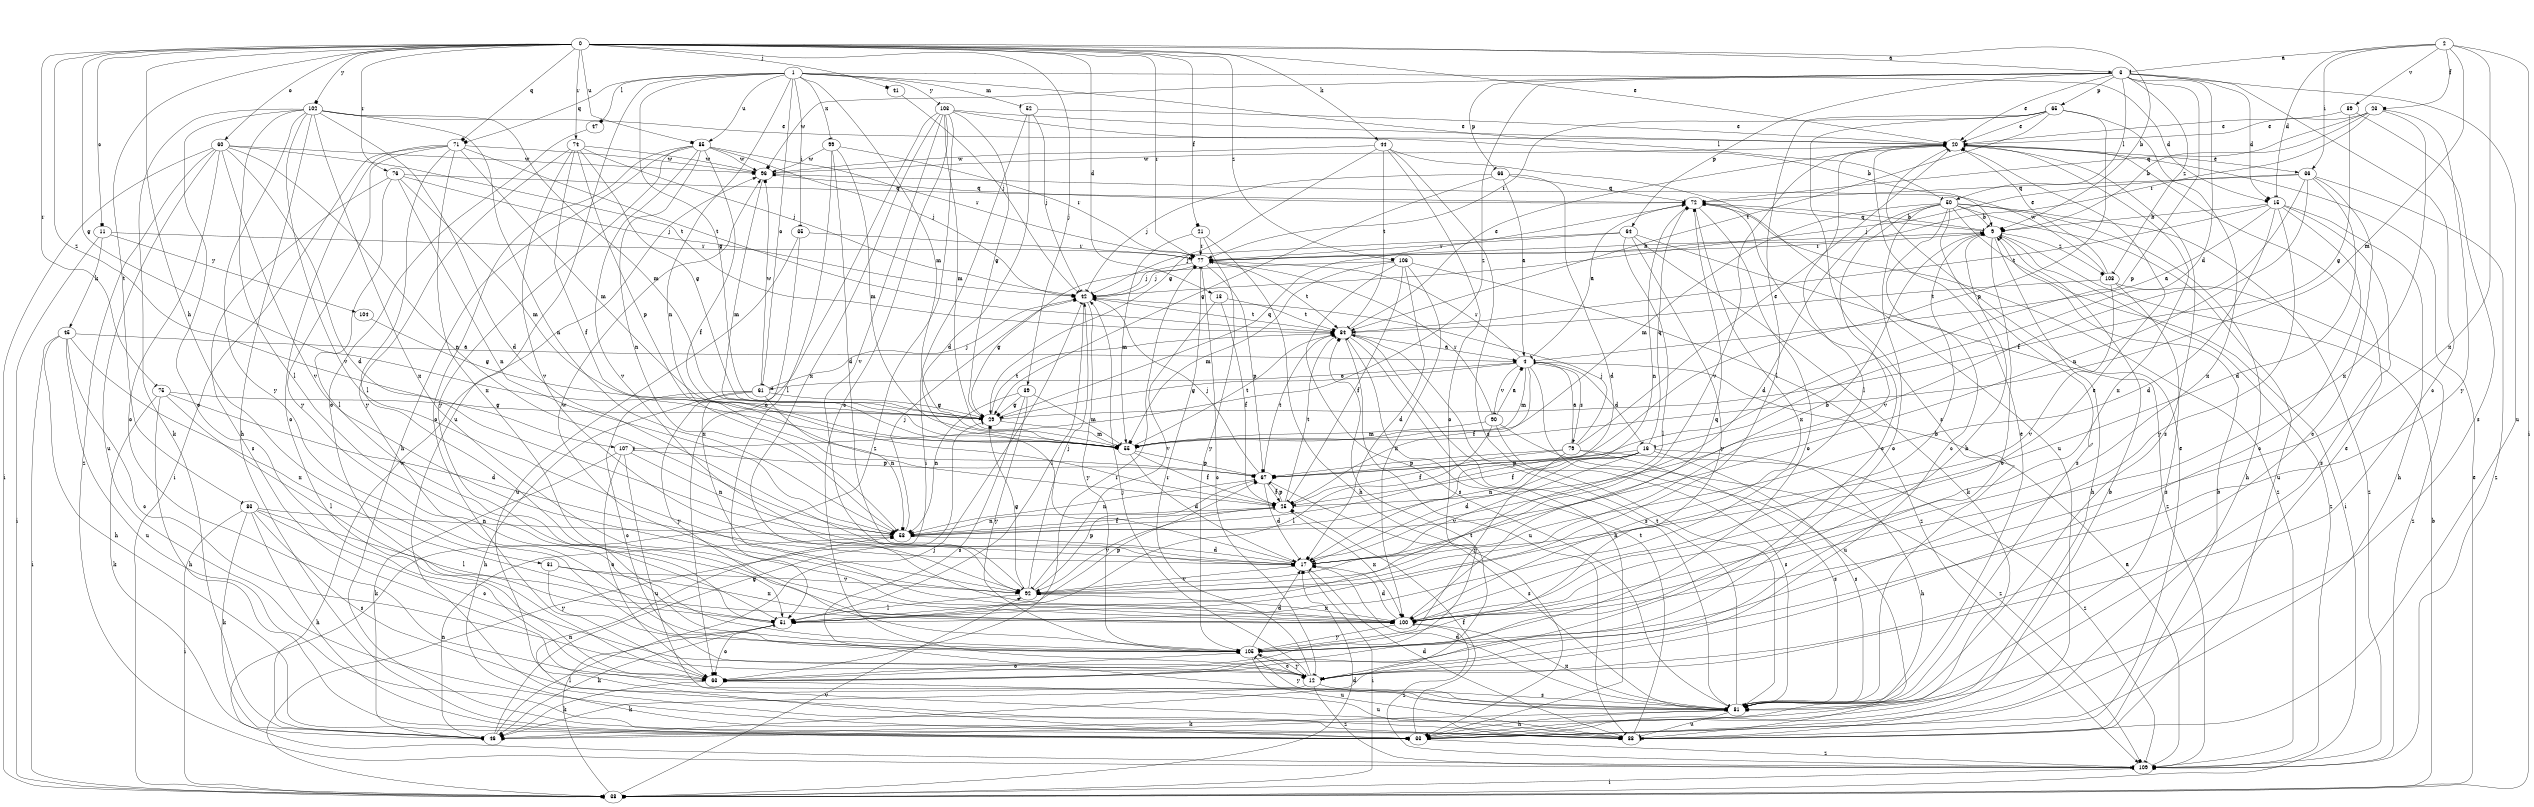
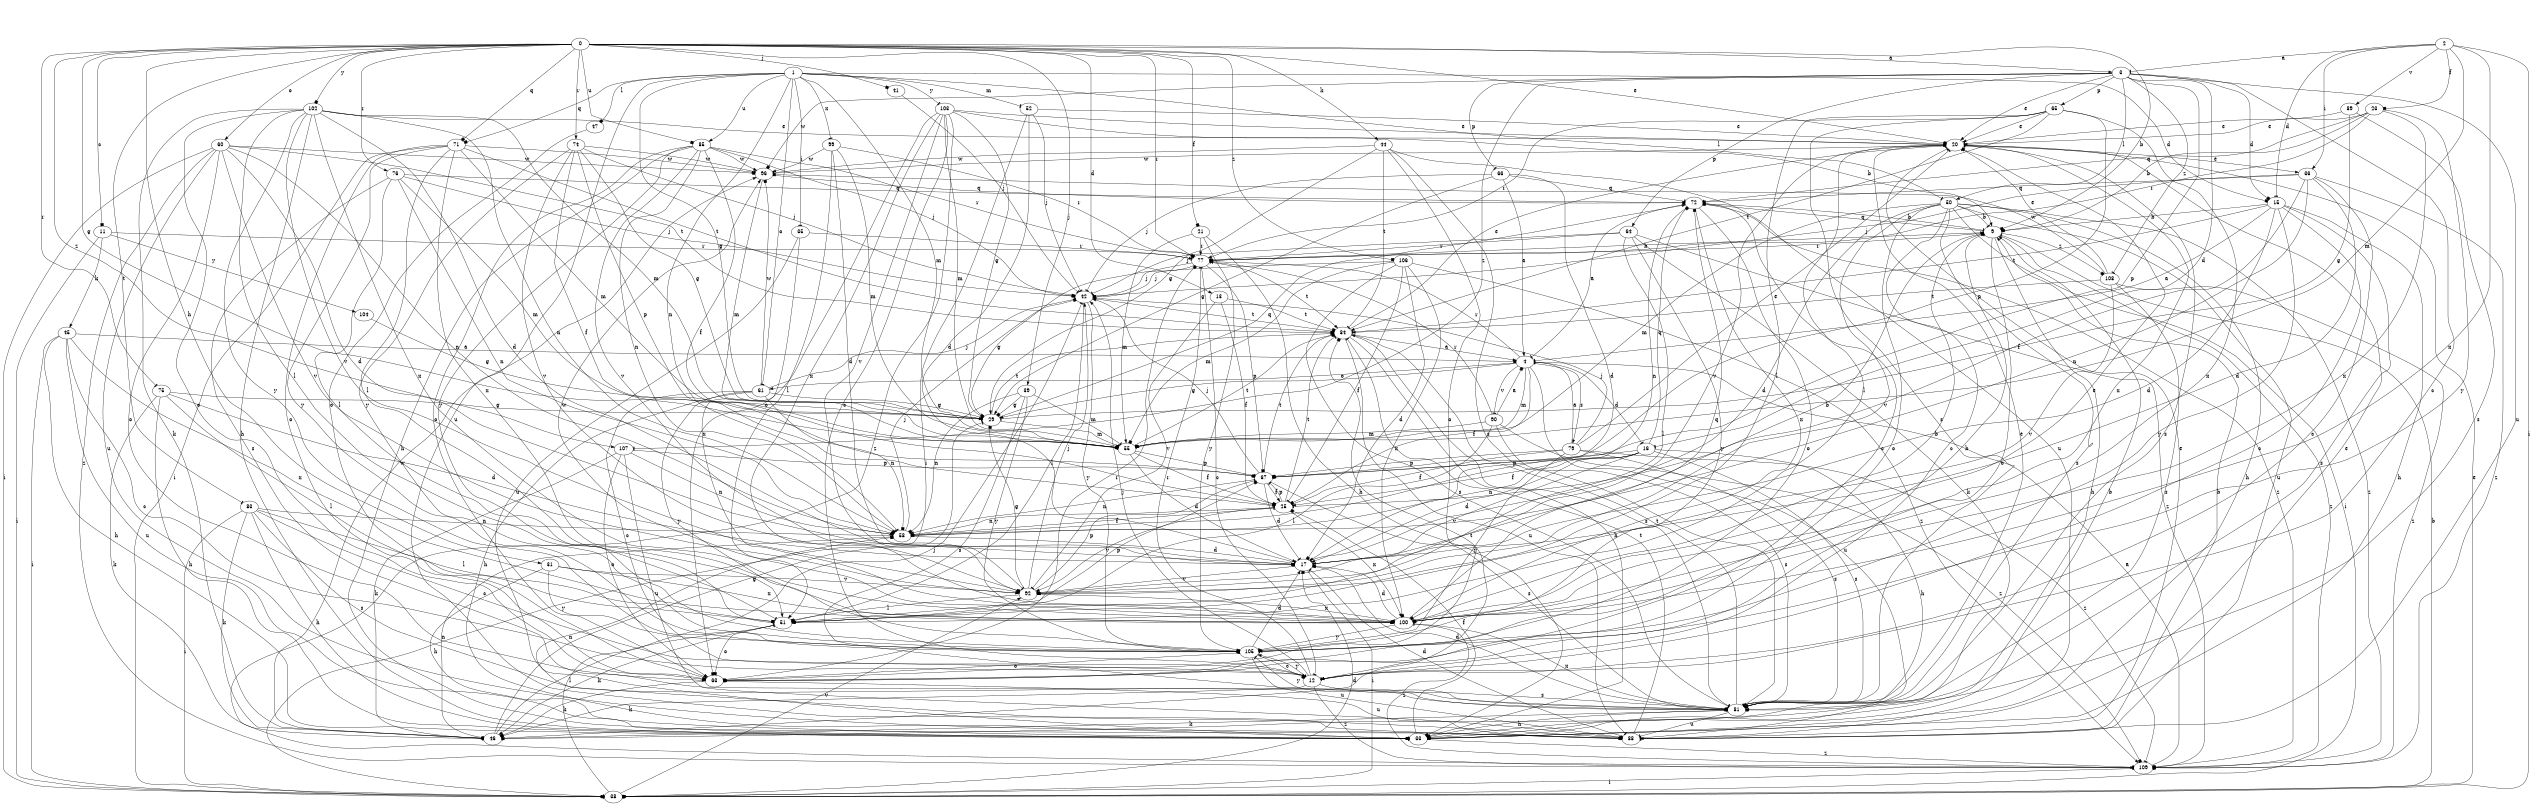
edge "31" -> "33": added, label "h"
